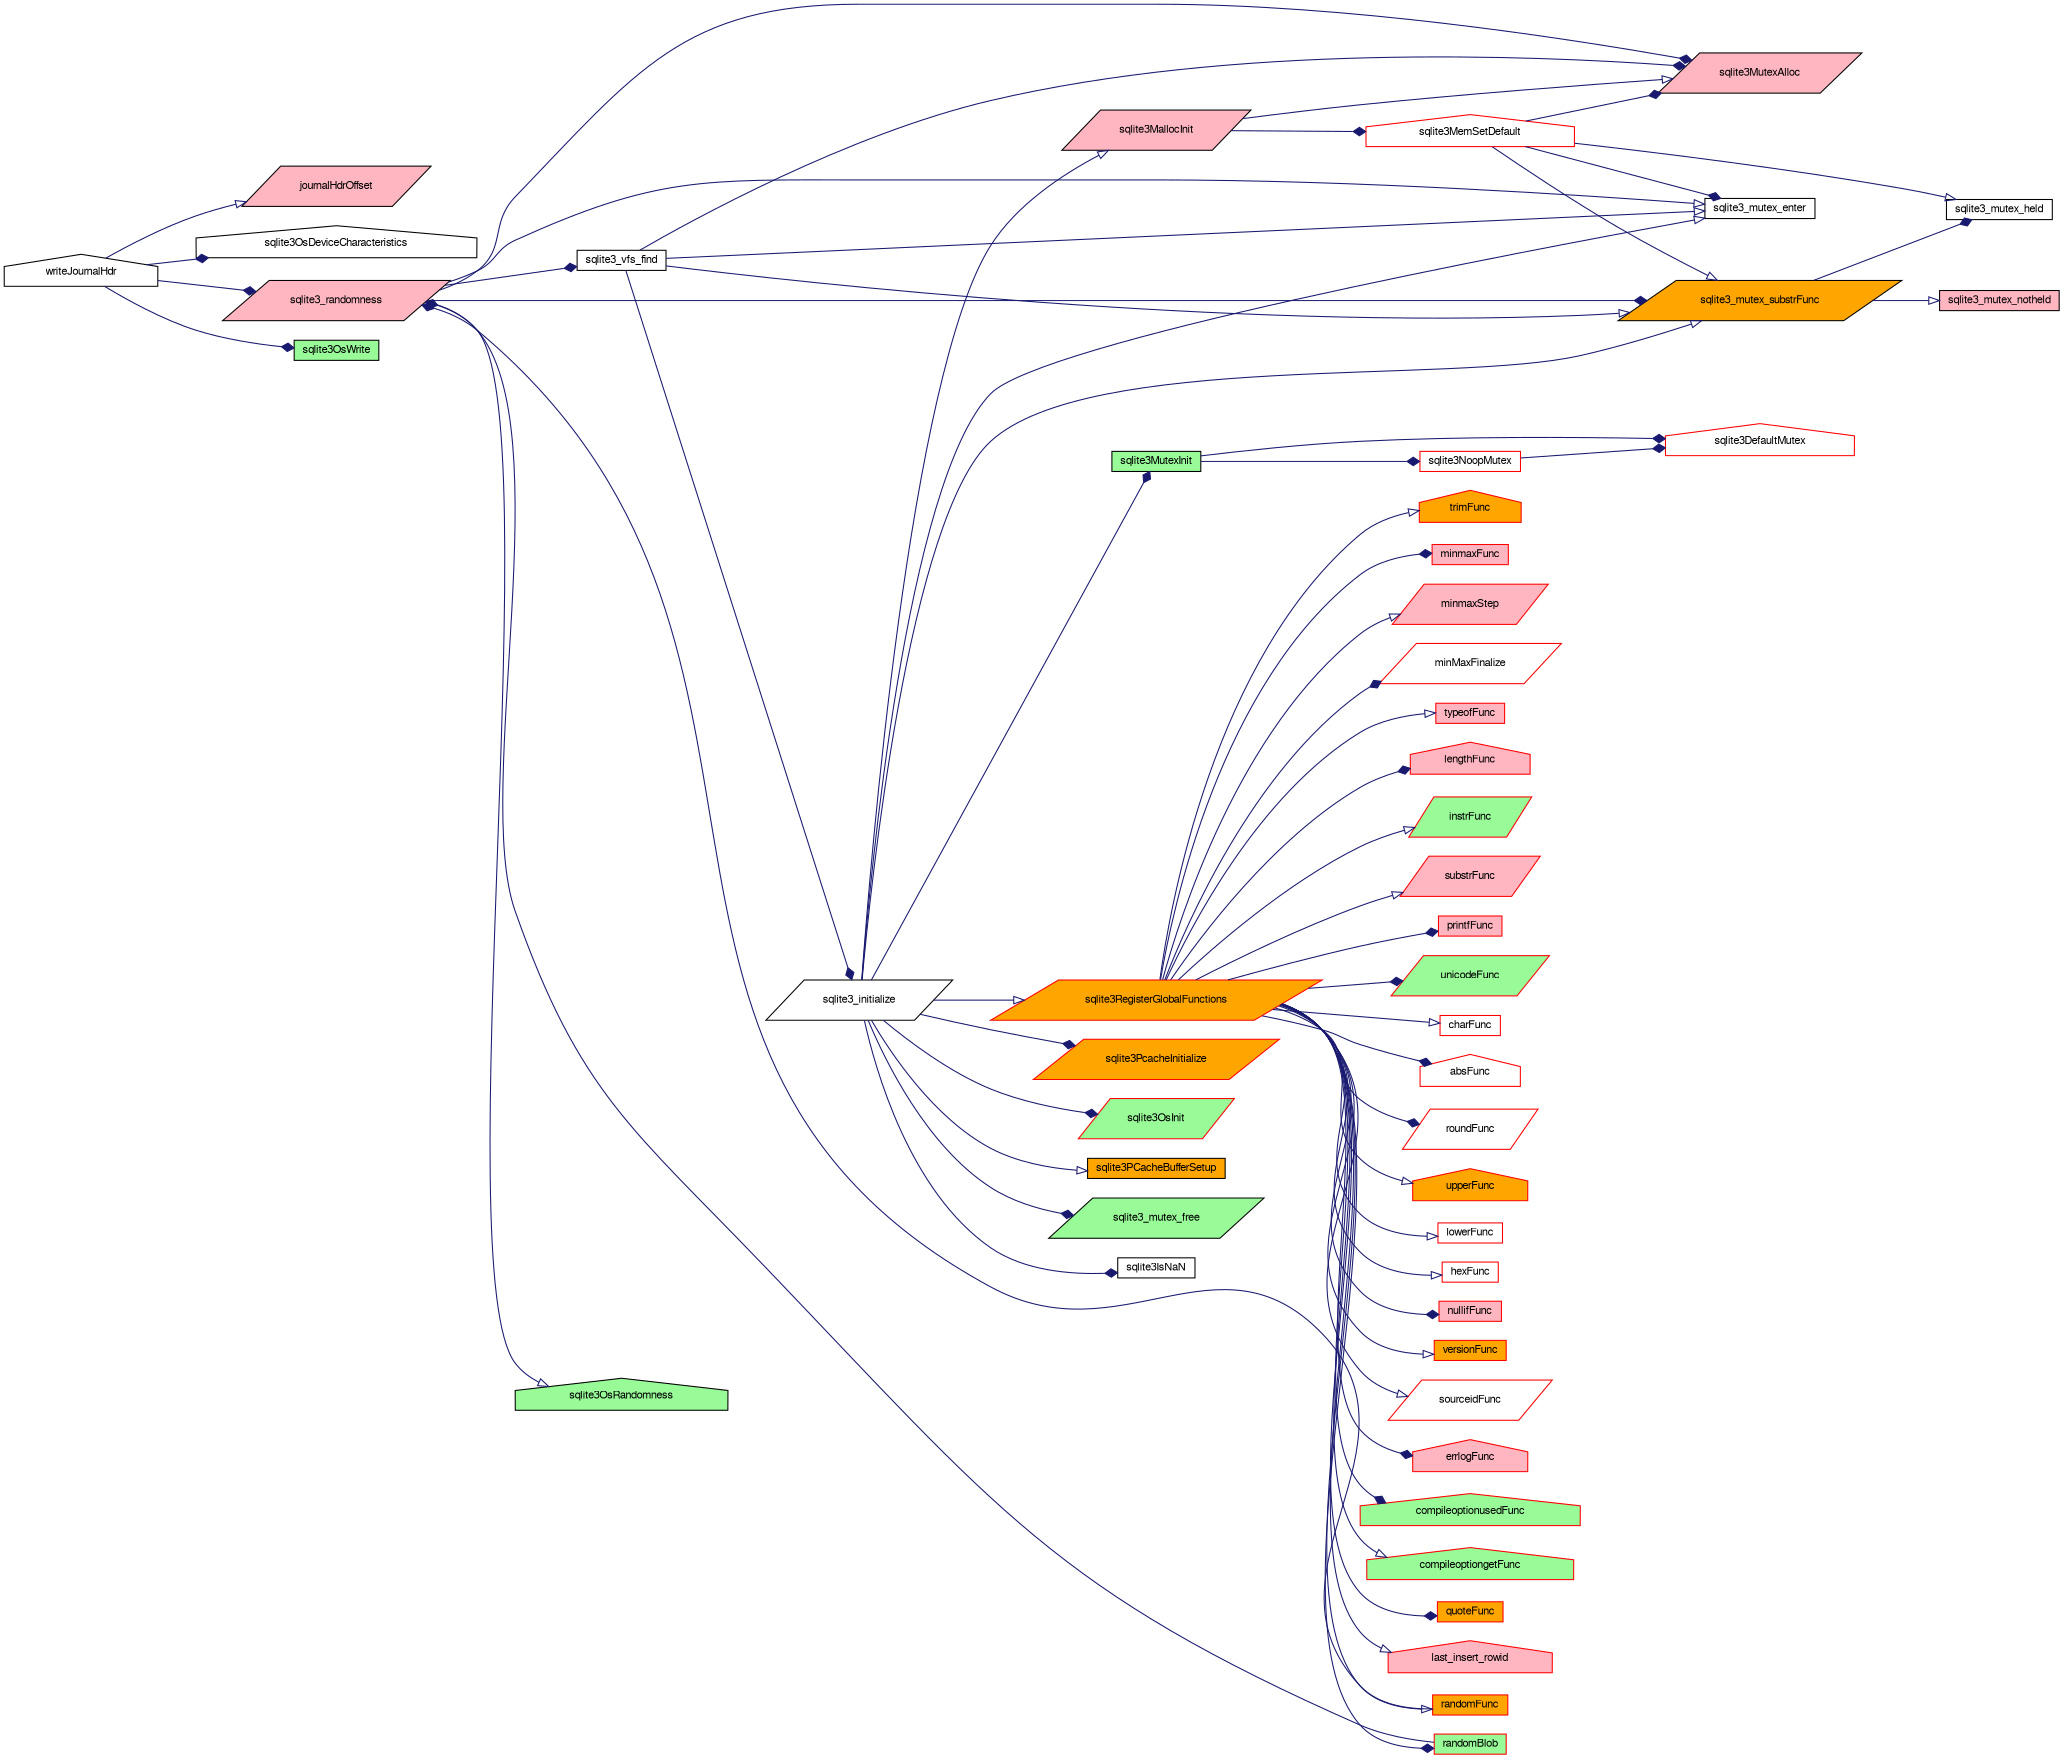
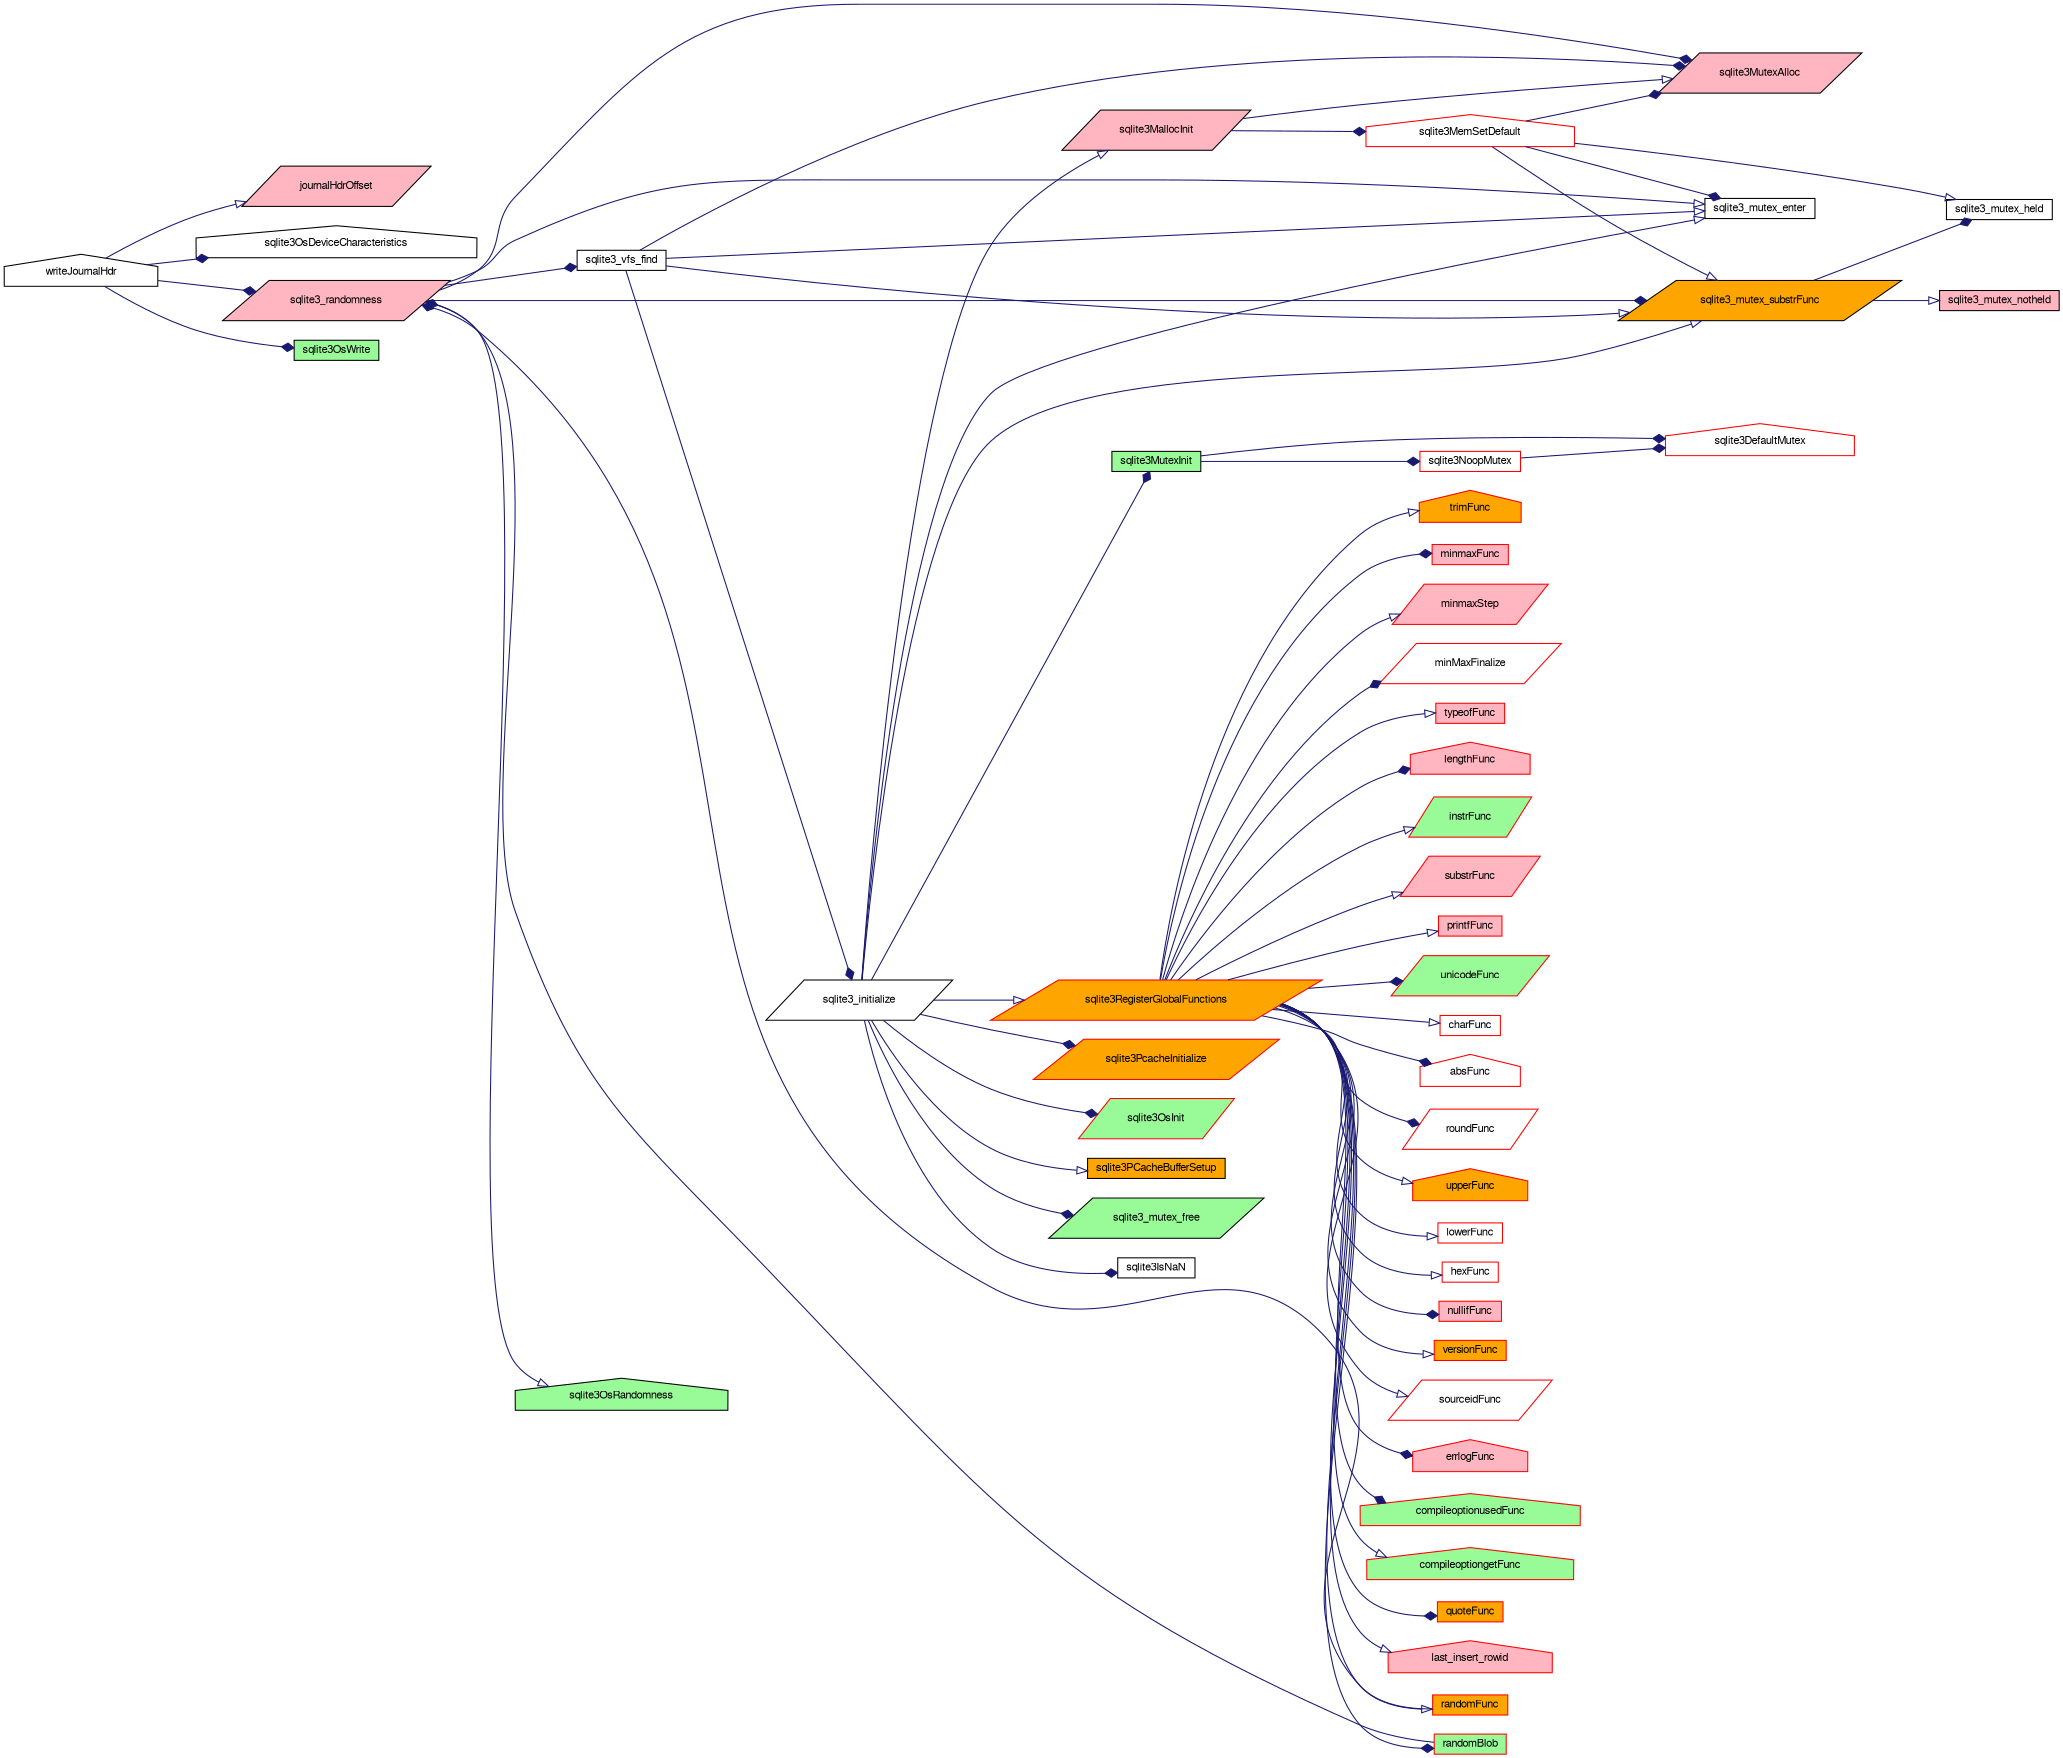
edge "sqlite3RegisterGlobalFunctions" -> "printfFunc": arrowhead diamond -> onormal
